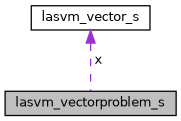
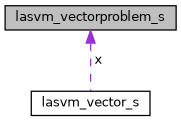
edge "lasvm_vectorproblem_s" -> "lasvm_vector_s": reversed
